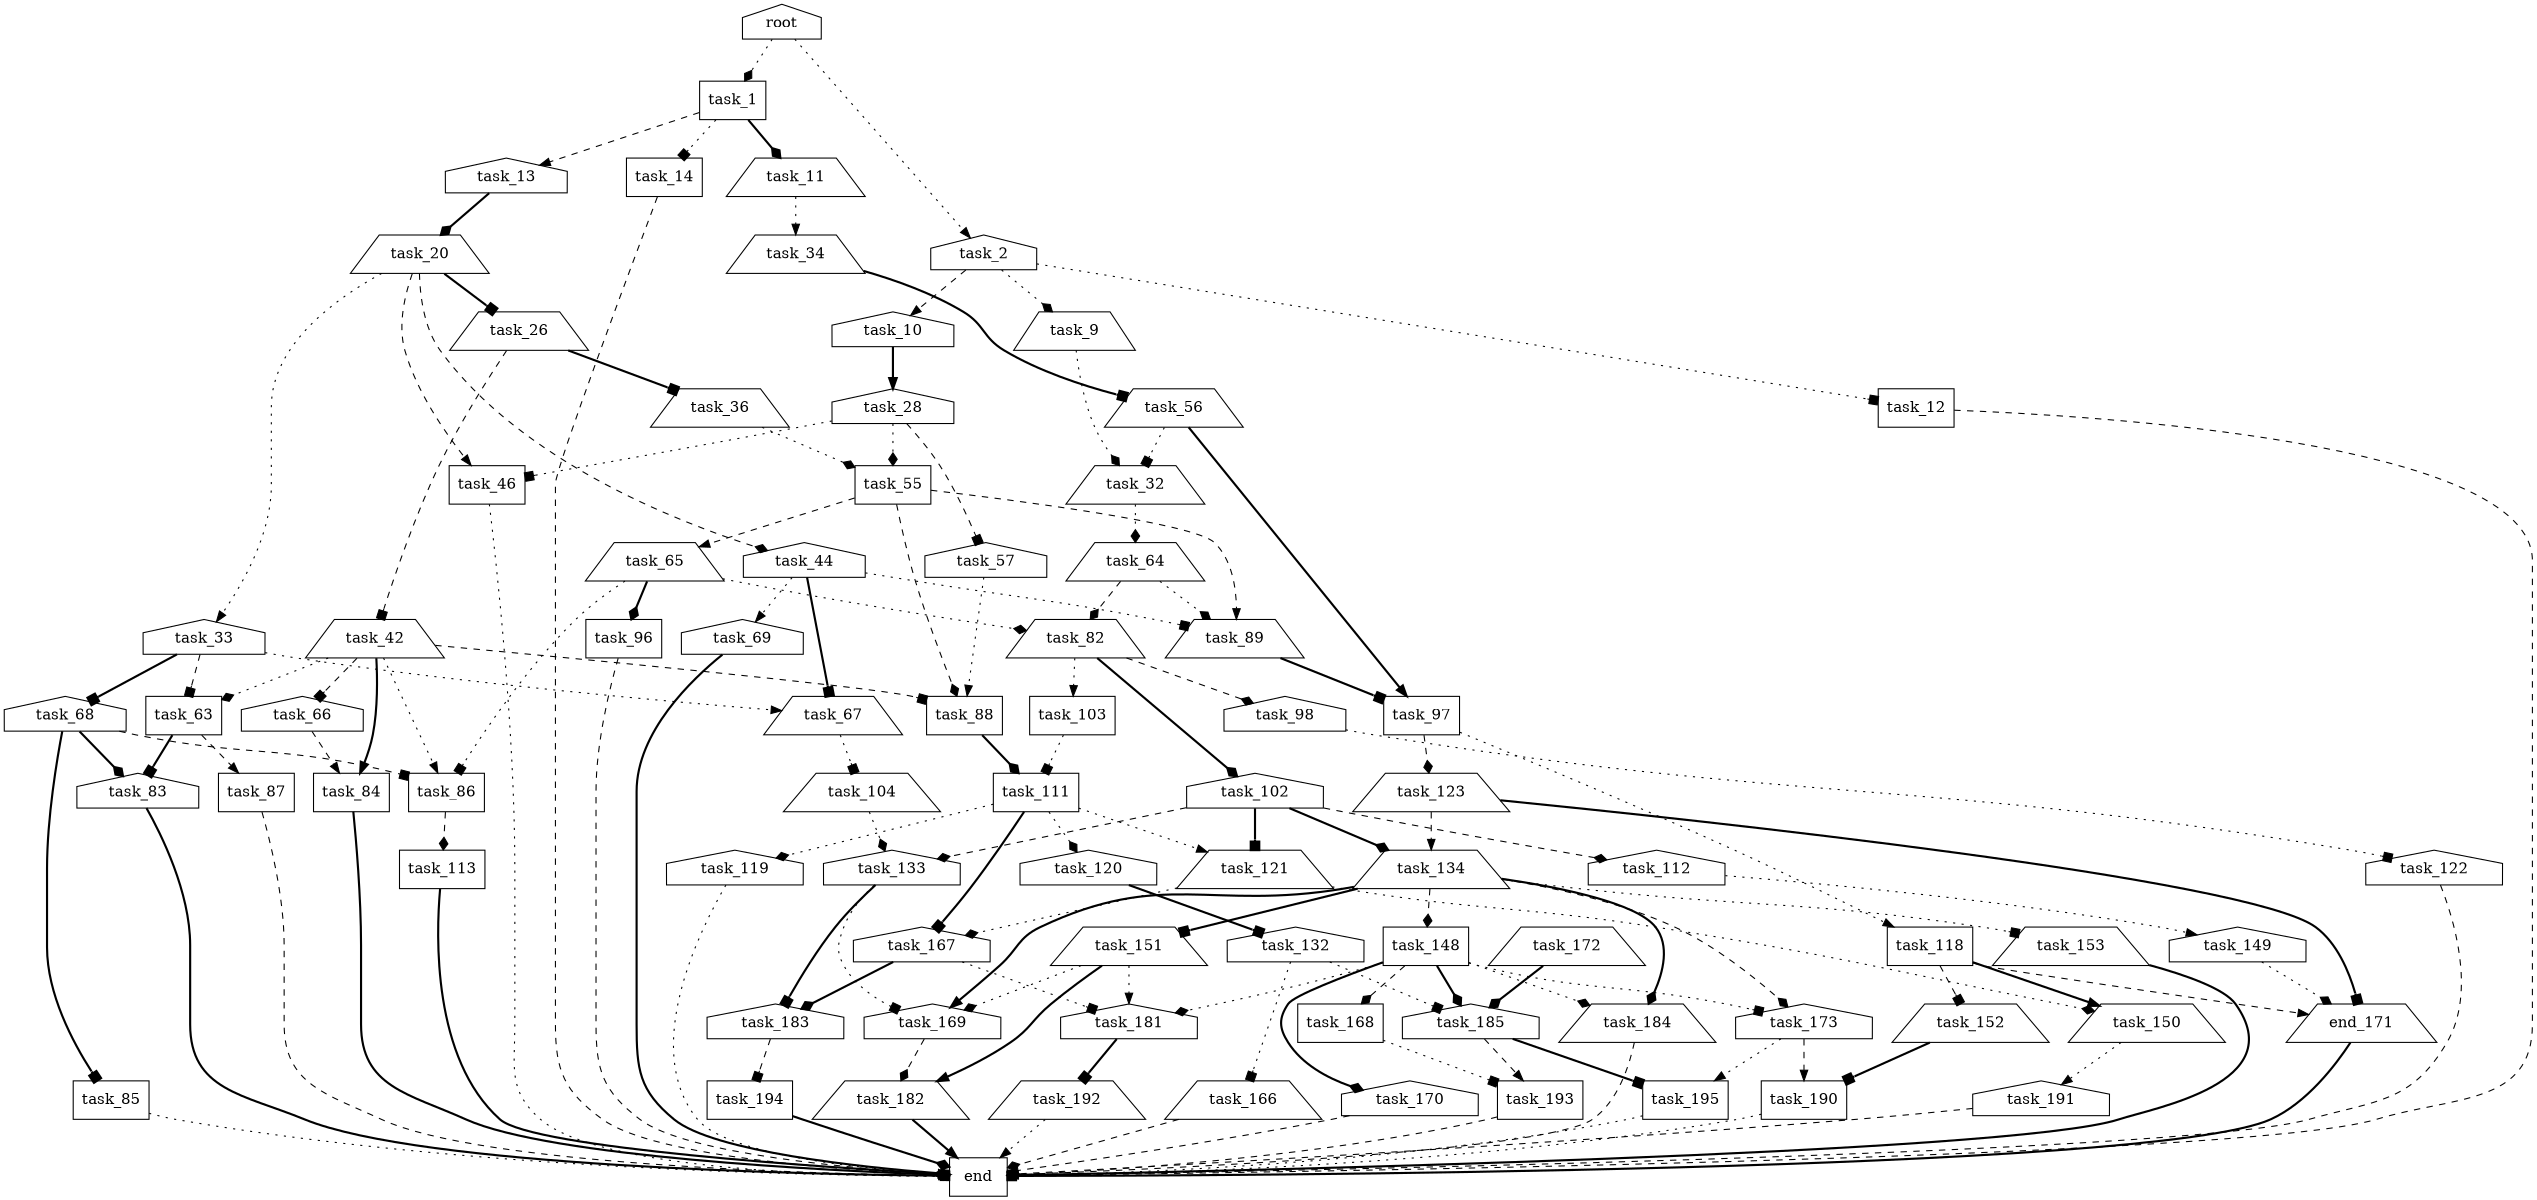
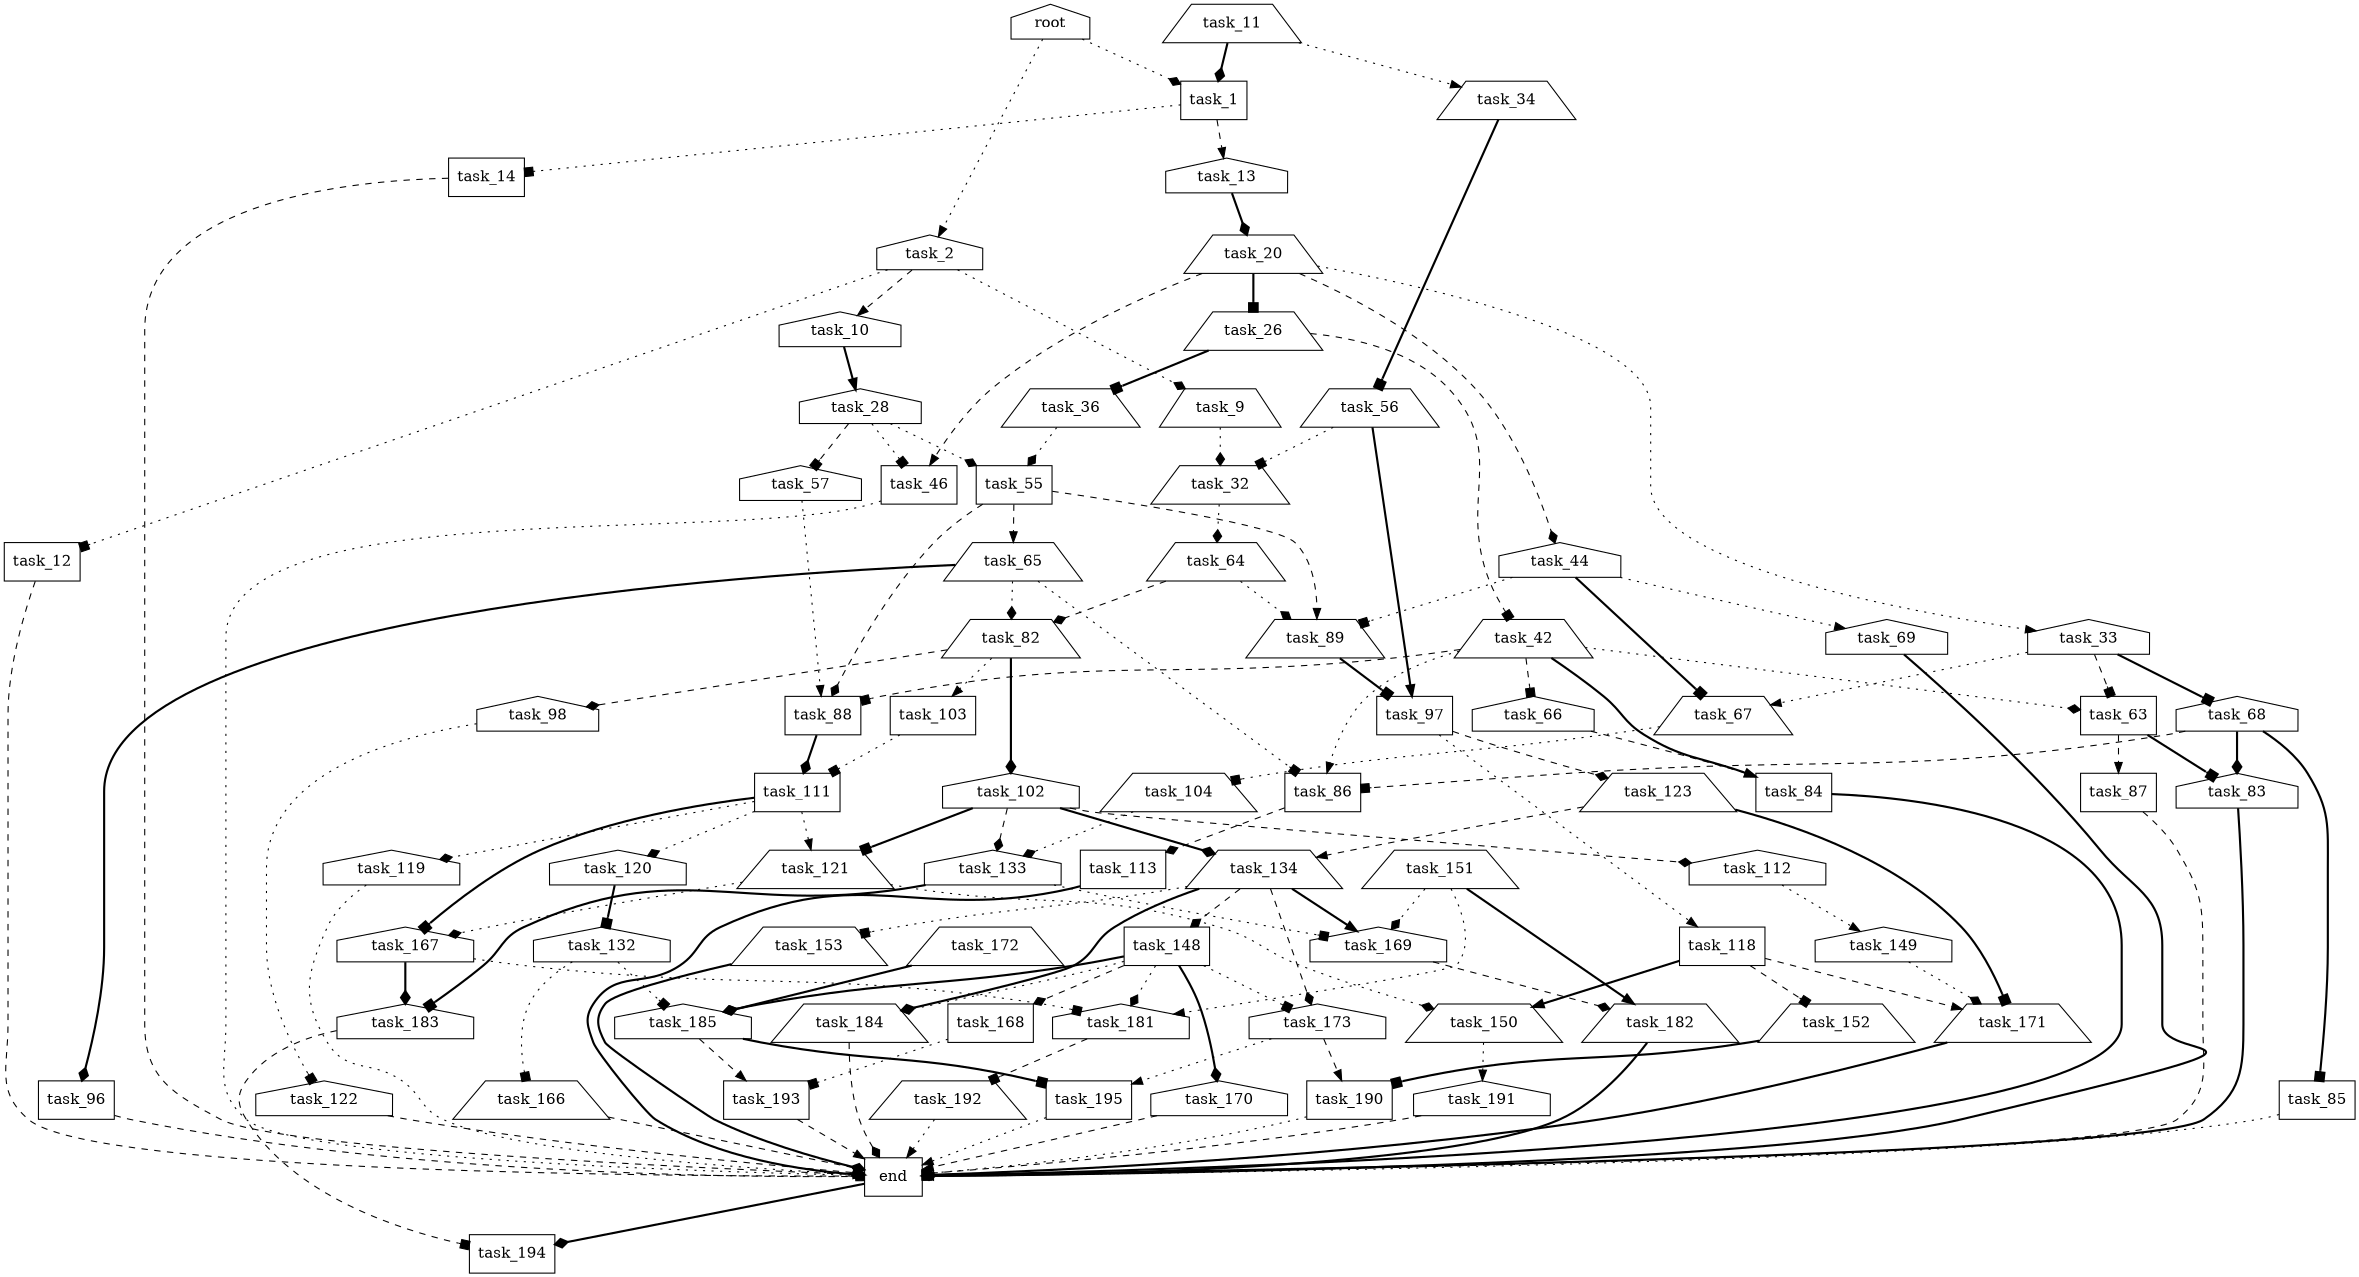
edge "task_1" -> "task_11": reversed
edge "task_134" -> "task_151": removed
node "end_171": label "end_171" -> "task_171"
edge "task_181" -> "task_192": style bold -> dashed
edge "task_194" -> "end": reversed
